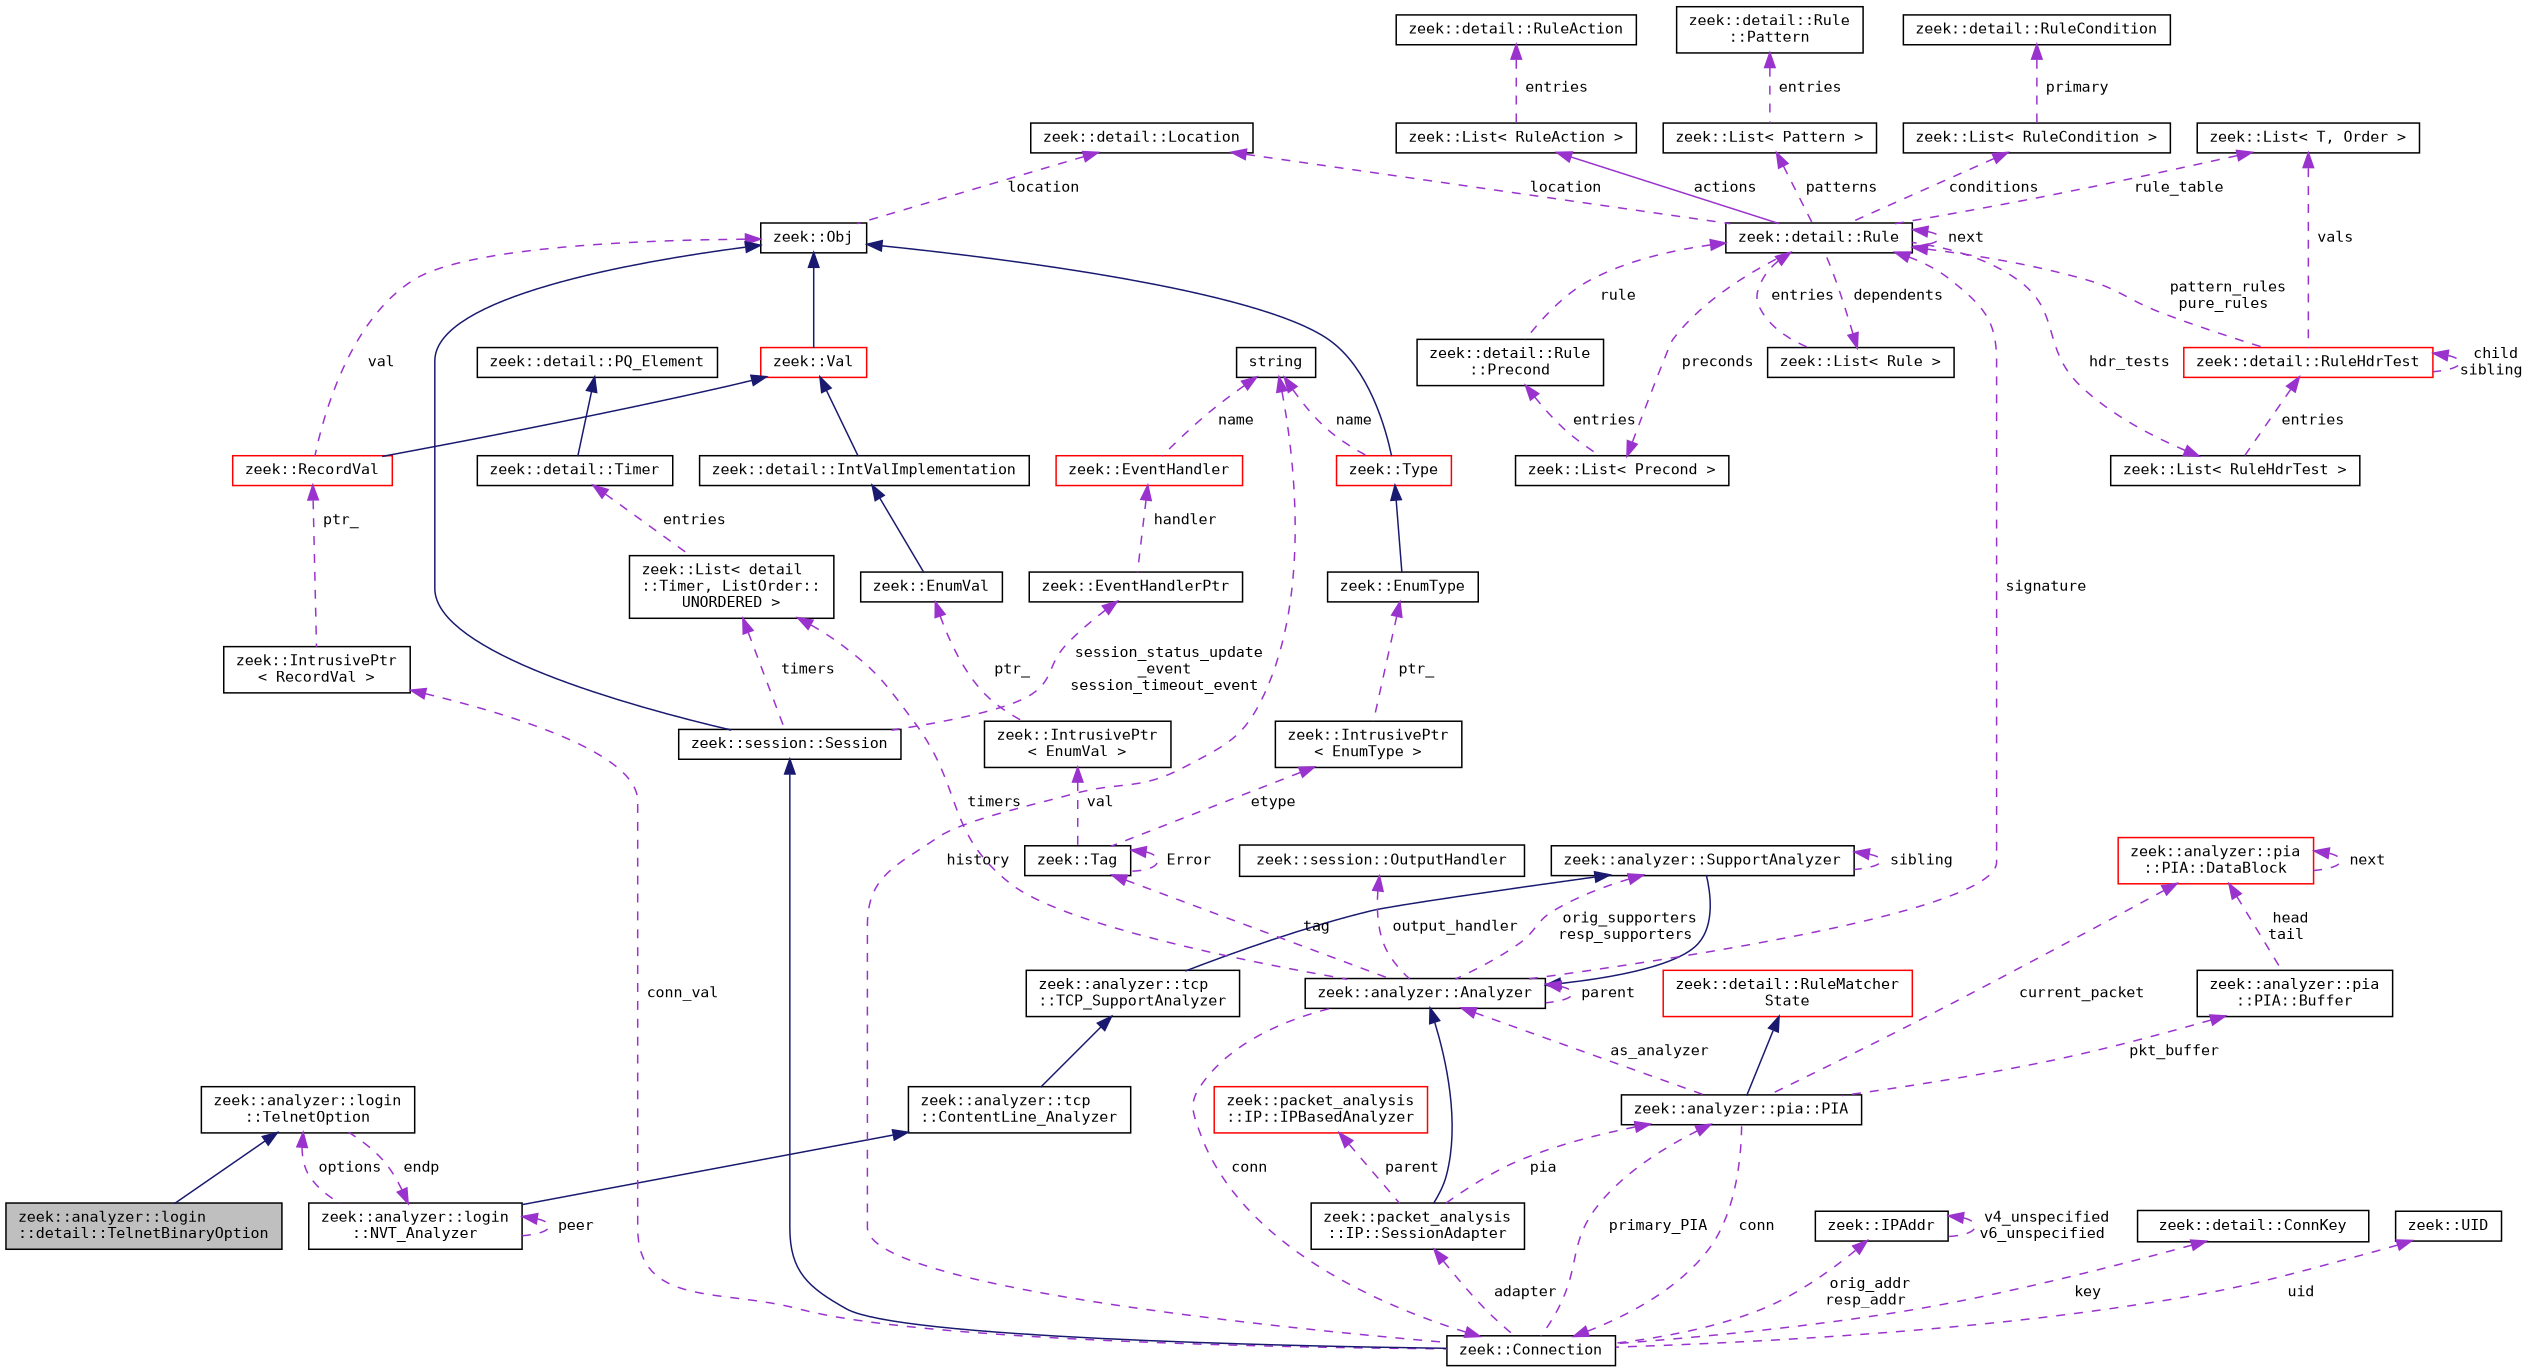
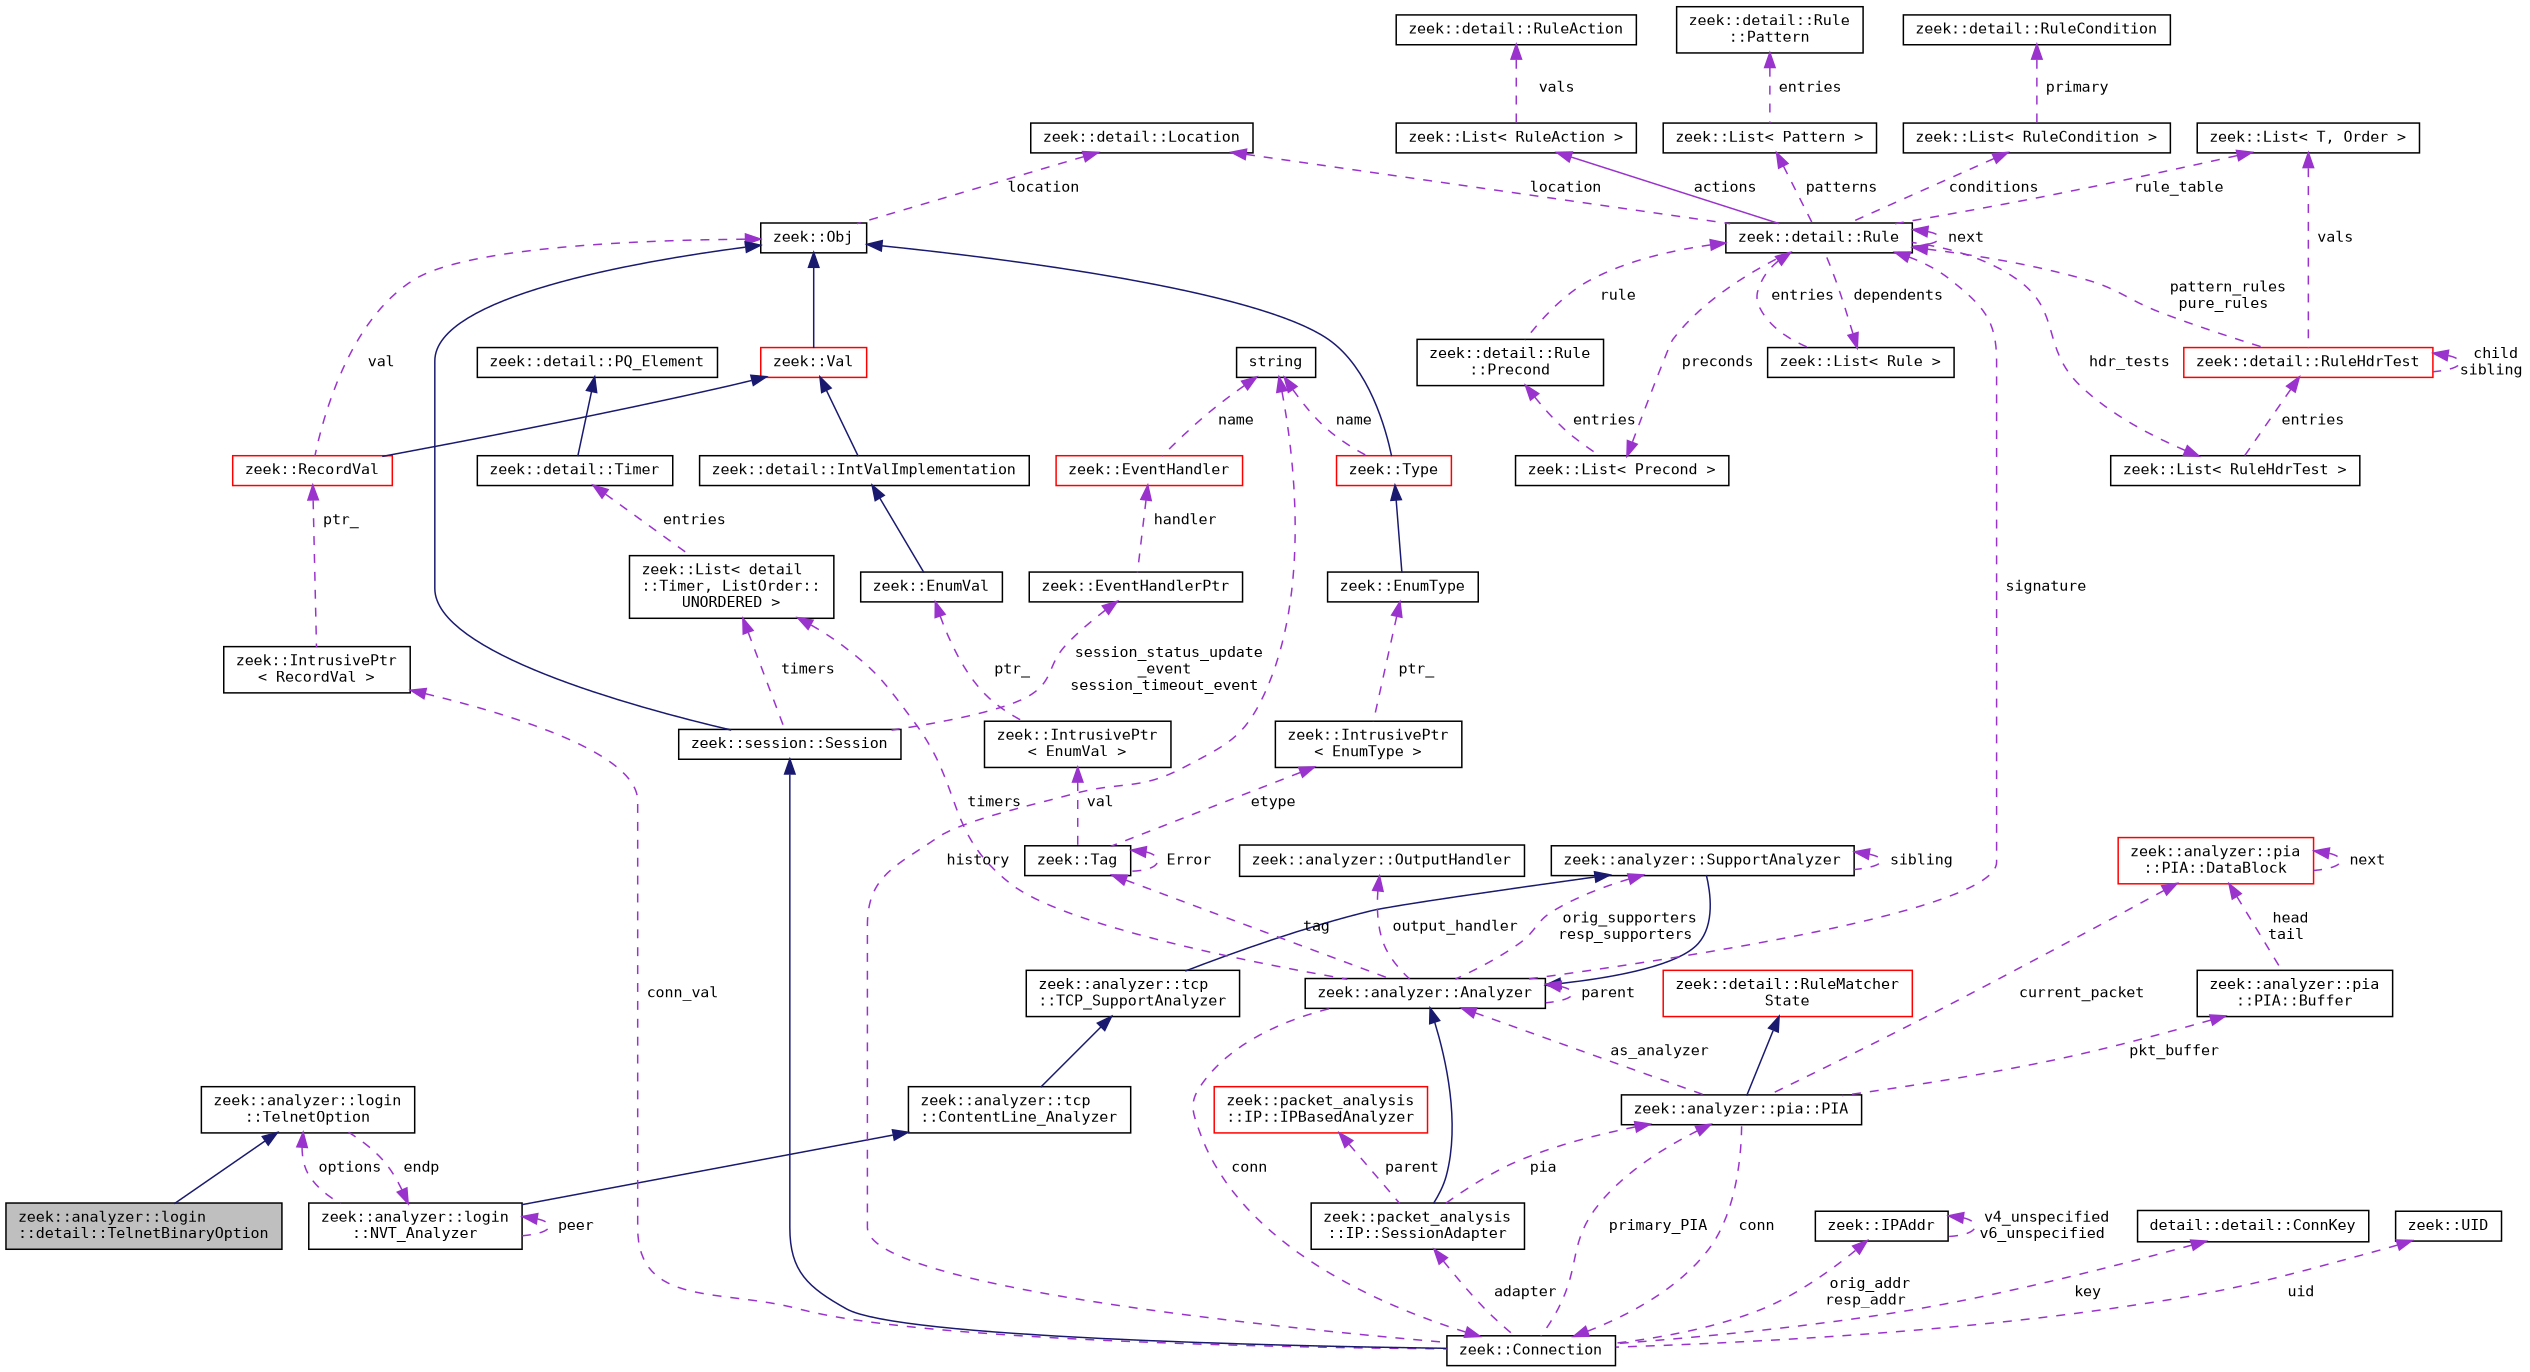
edge "zeek::List< RuleAction >" -> "zeek::detail::RuleAction": label " entries" -> " vals"
node "zeek::session::OutputHandler": label "zeek::session::OutputHandler" -> "zeek::analyzer::OutputHandler"
node "zeek::detail::ConnKey": label "zeek::detail::ConnKey" -> "detail::detail::ConnKey"
